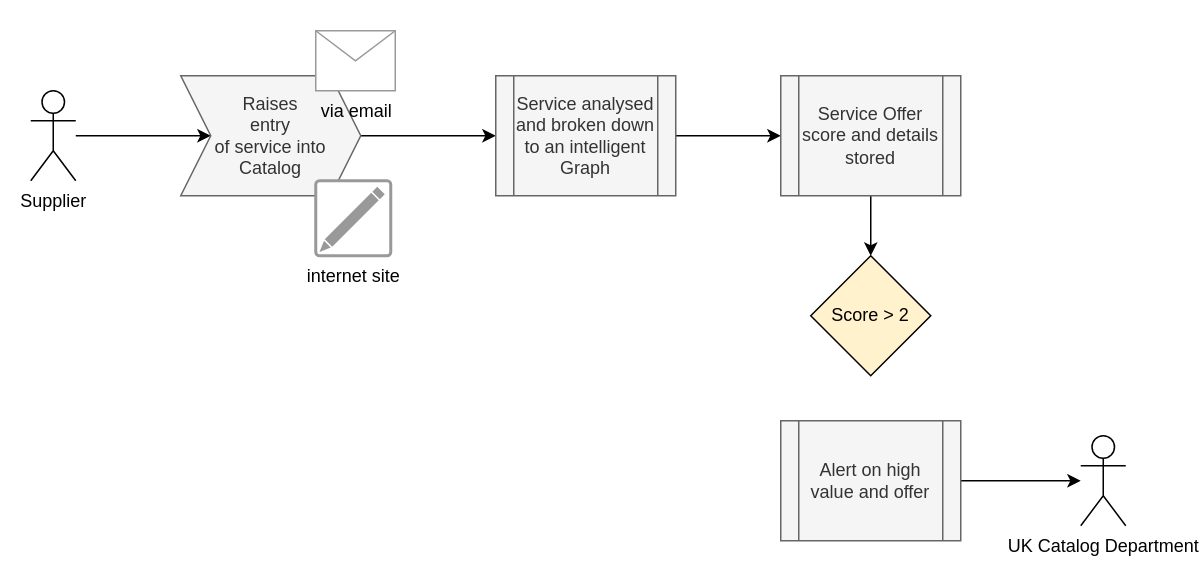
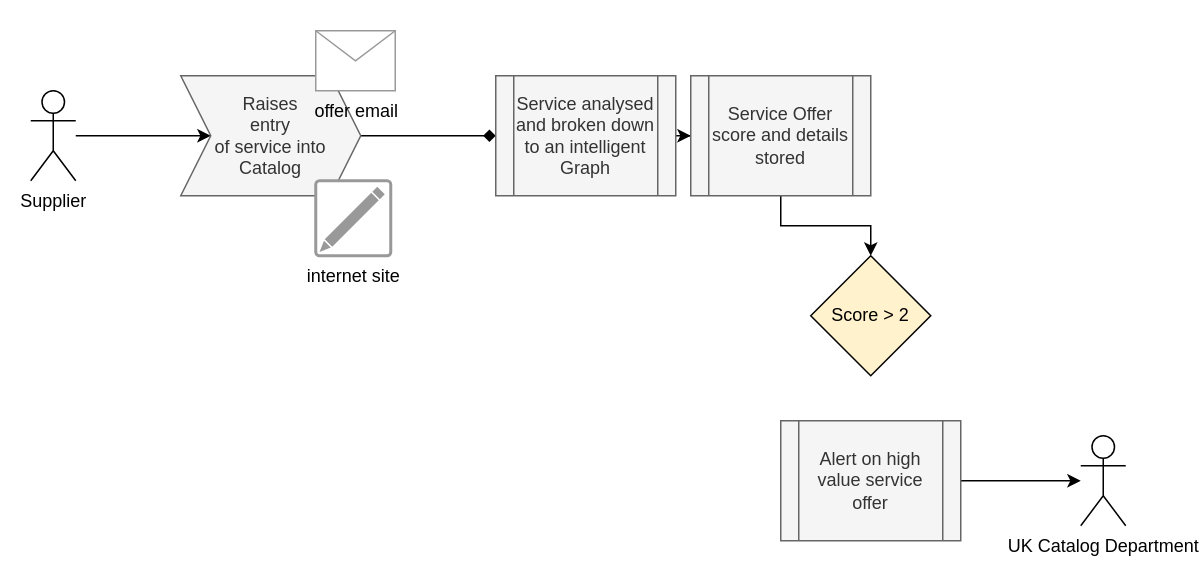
node "via email": label "via email" -> "offer email"
edge "Raises entry of service into Catalog" -> "Service analysed and broken down to an intelligent Graph": arrowhead classic -> diamond
node "Service Offer score and details stored": moved (871, 136) -> (781, 136)
node "Alert on high value and offer": label "Alert on high value and offer" -> "Alert on high value service offer"
